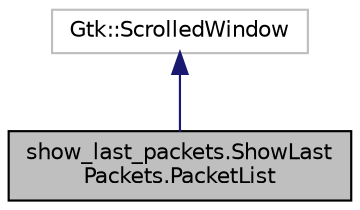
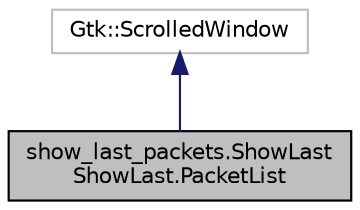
node "show_last_packets.ShowLast Packets.PacketList": label "show_last_packets.ShowLast Packets.PacketList" -> "show_last_packets.ShowLast ShowLast.PacketList"
